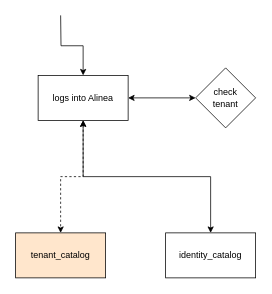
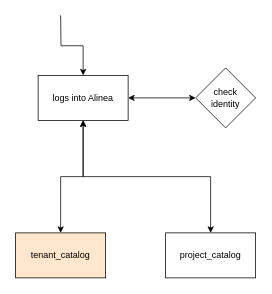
node "check tenant": label "check tenant" -> "check identity"
edge "logs into Alinea" -- "tenant_catalog": style dashed -> solid
node "identity_catalog": label "identity_catalog" -> "project_catalog"
